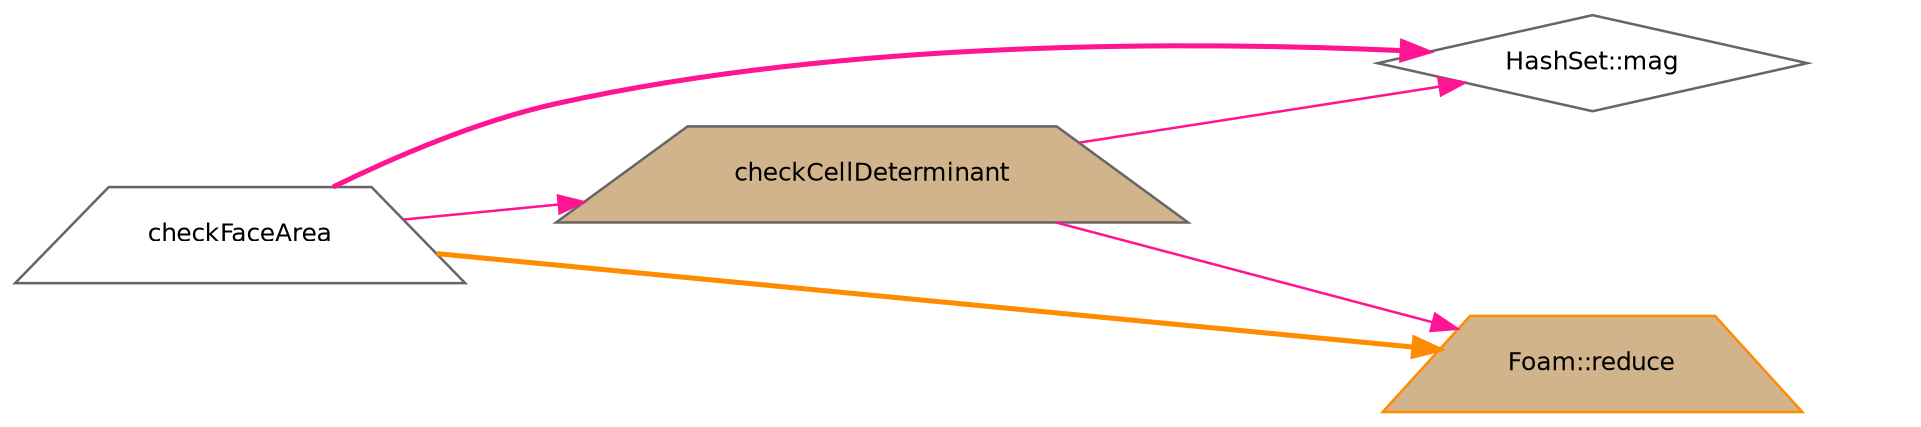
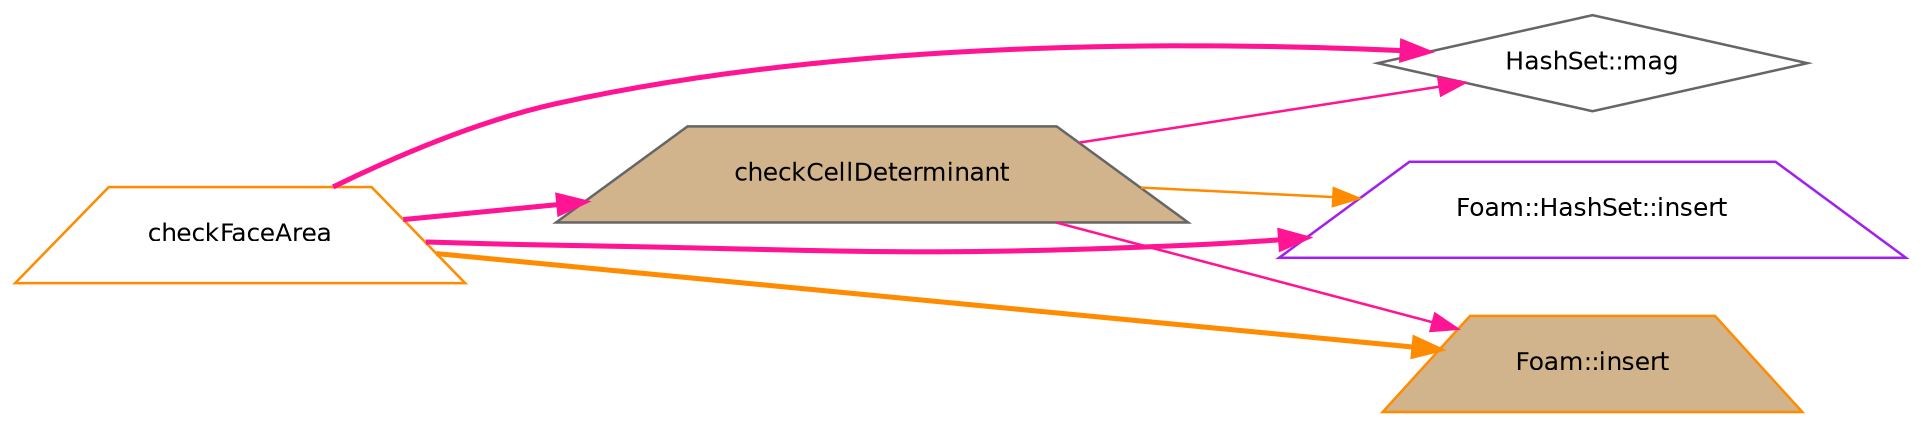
node "Foam::HashSet::insert": added
edge "checkFaceArea" -> "checkCellDeterminant": style solid -> bold
node "checkFaceArea": color gray40 -> darkorange
node "Foam::reduce": label "Foam::reduce" -> "Foam::insert"
